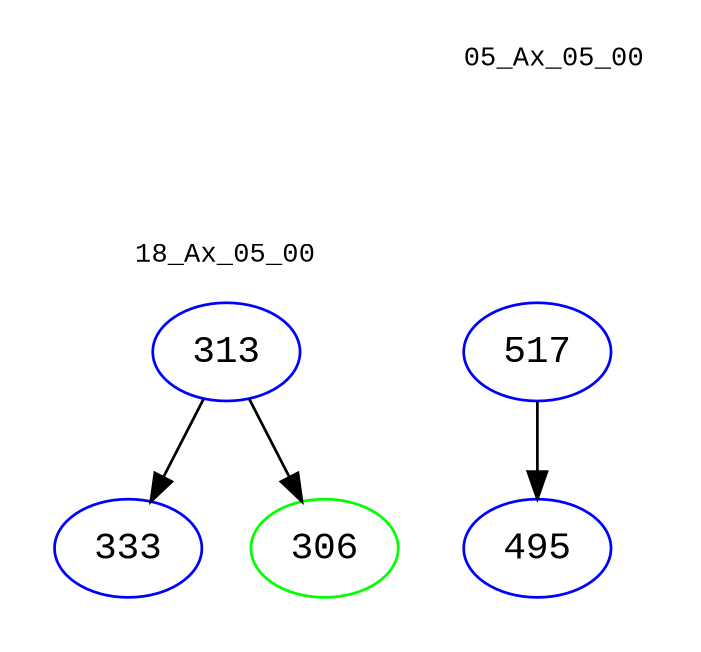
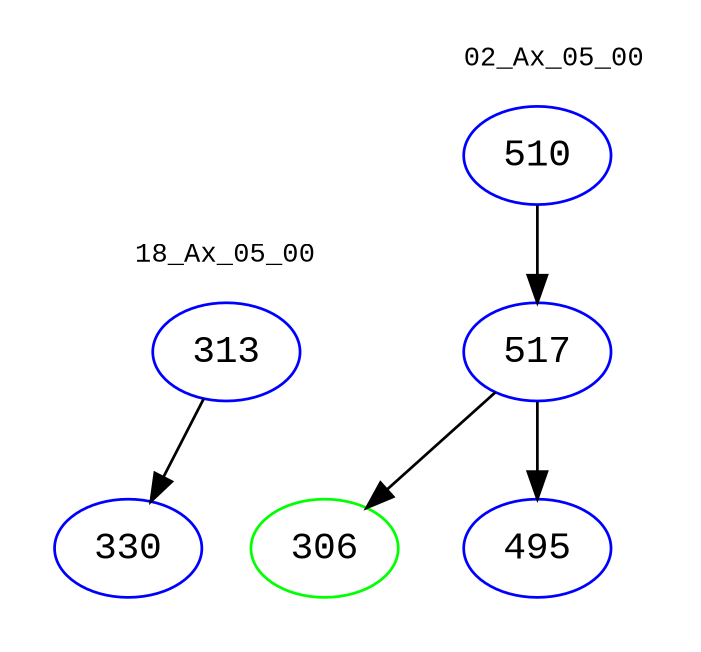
cluster "05_Ax_05_00": label "05_Ax_05_00" -> "02_Ax_05_00"
node "510": added
edge "313" -> "306": now "517" -> "306"
node "333": label "333" -> "330"
